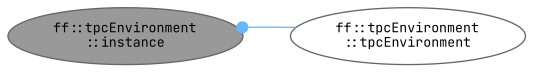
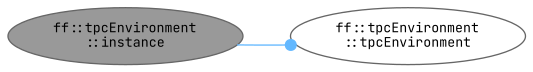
edge "ff::tpcEnvironment ::tpcEnvironment" -> "ff::tpcEnvironment ::instance": reversed
